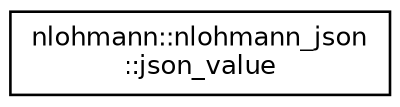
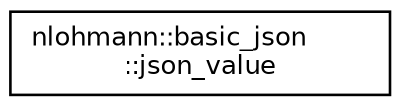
node "nlohmann::nlohmann_json ::json_value": label "nlohmann::nlohmann_json ::json_value" -> "nlohmann::basic_json ::json_value"
